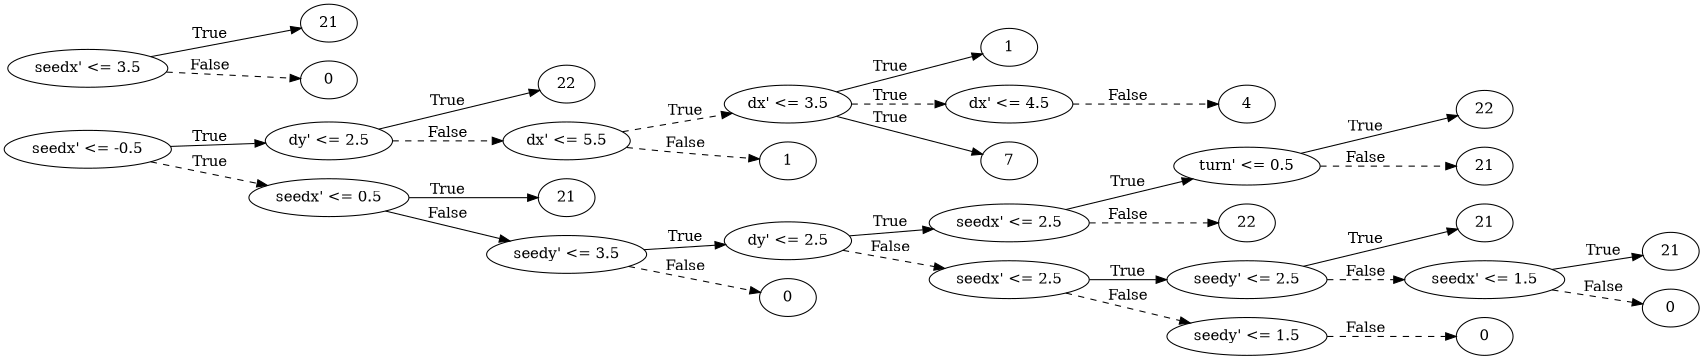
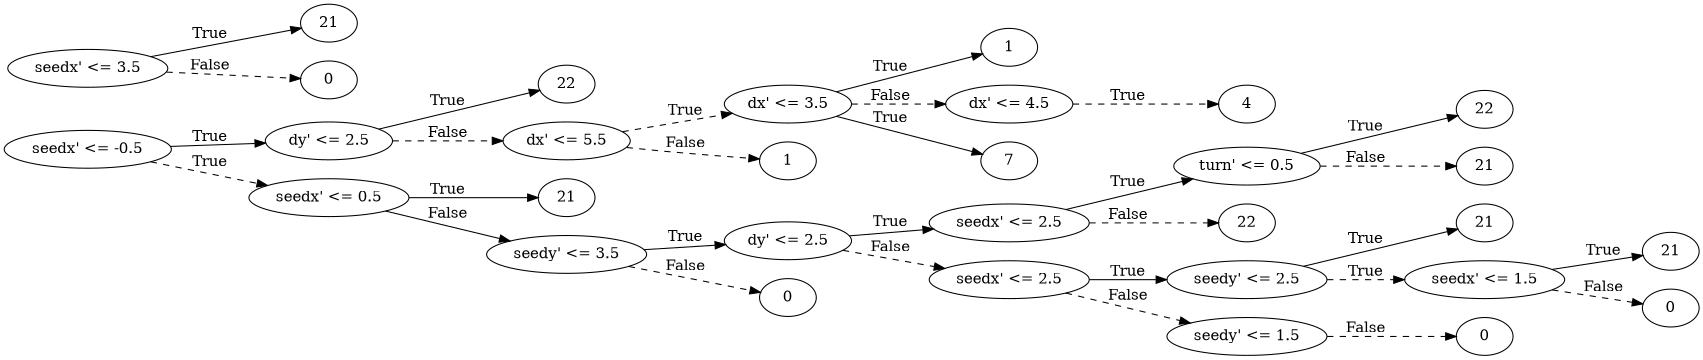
edge "dx' <= 3.5" -> "dx' <= 4.5": label "True" -> "False"
edge "dx' <= 4.5" -> "4": label "False" -> "True"
edge "seedy' <= 2.5" -> "seedx' <= 1.5": label "False" -> "True"
